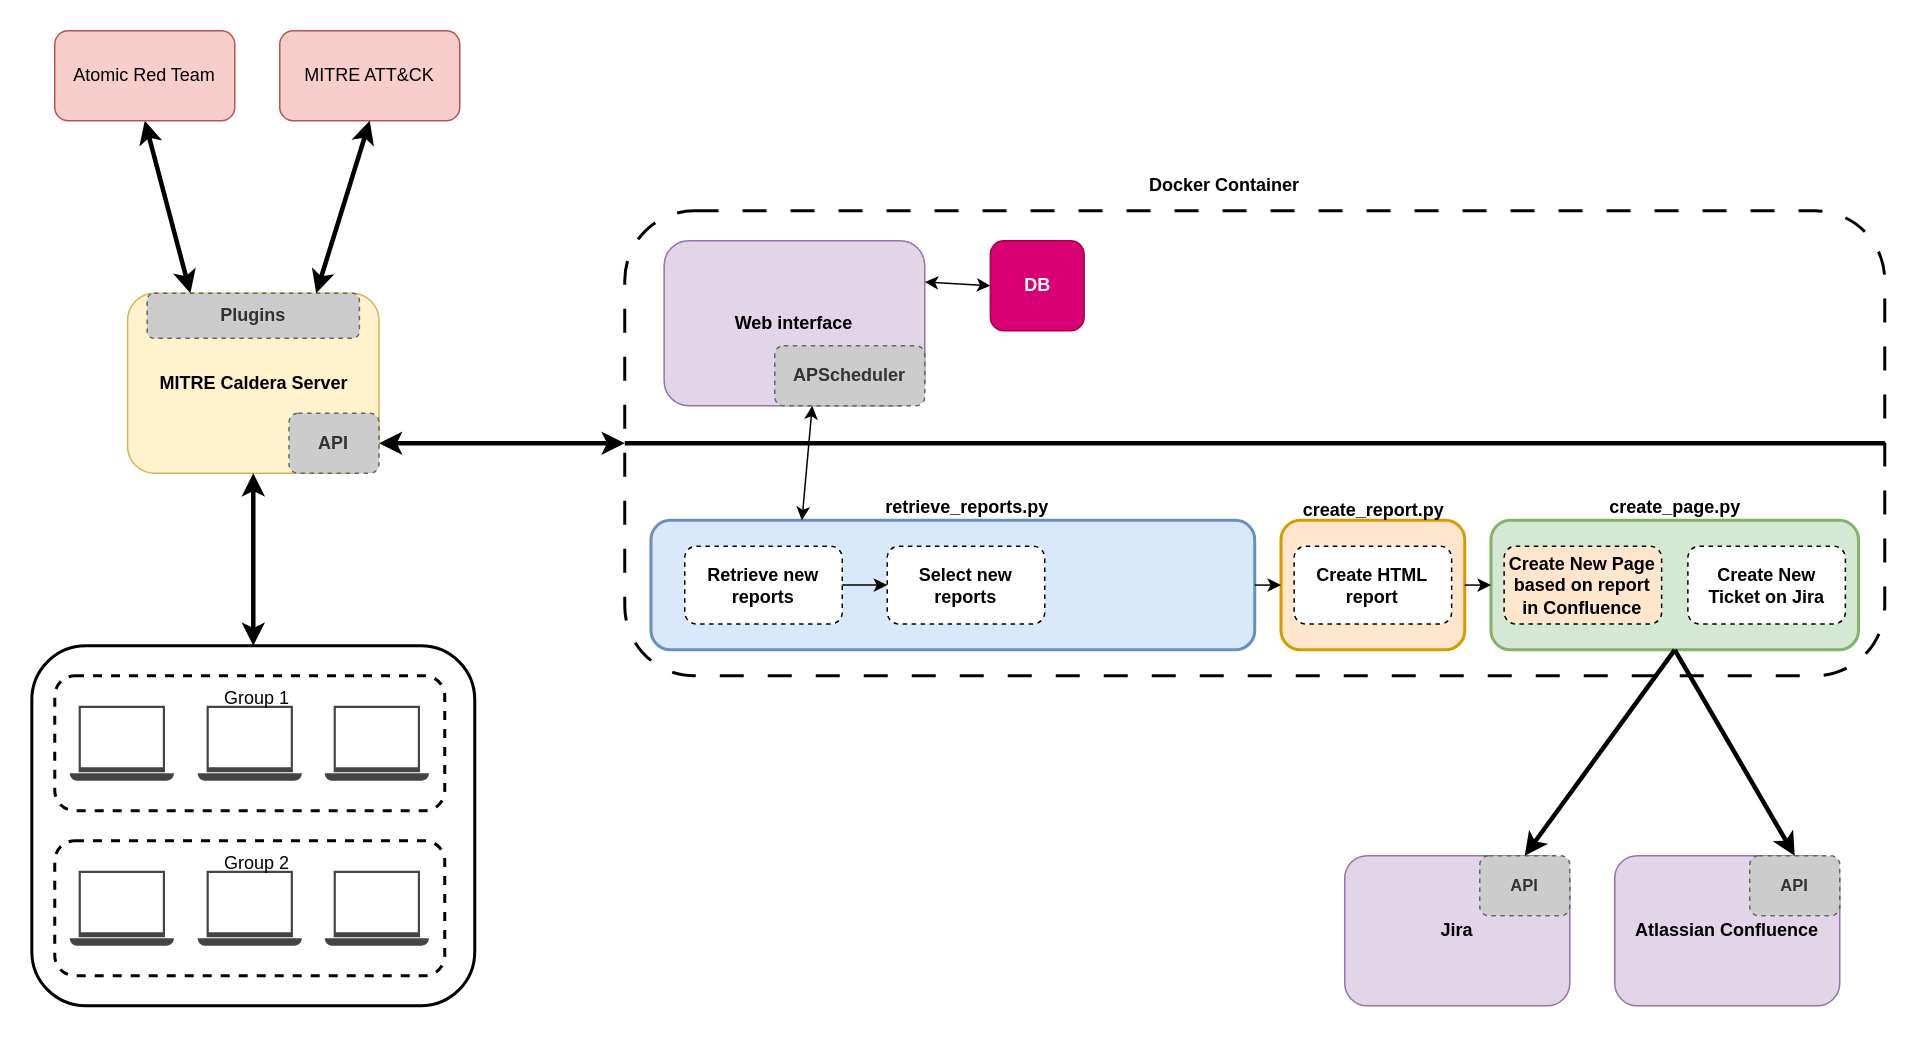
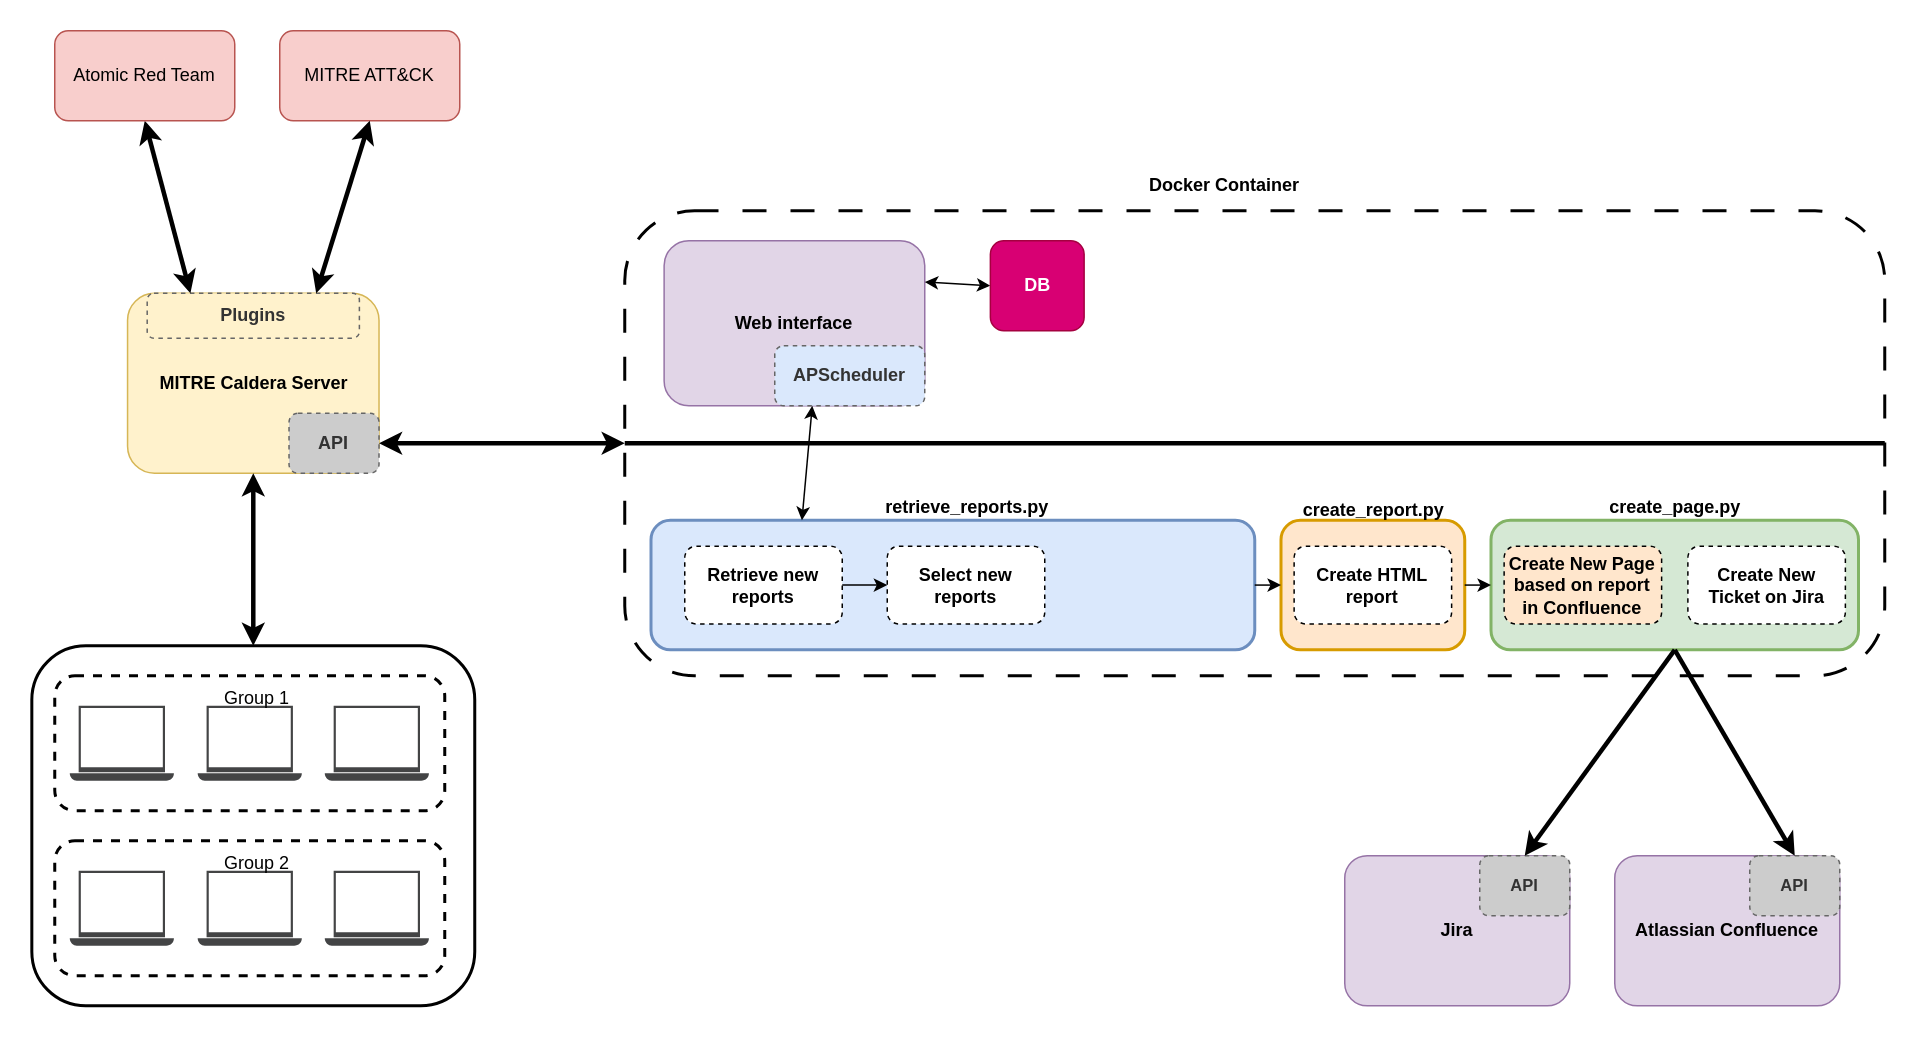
node "Plugins": fillcolor #cccccc -> #fff2cc
node "APScheduler": fillcolor #cccccc -> #dae8fc
